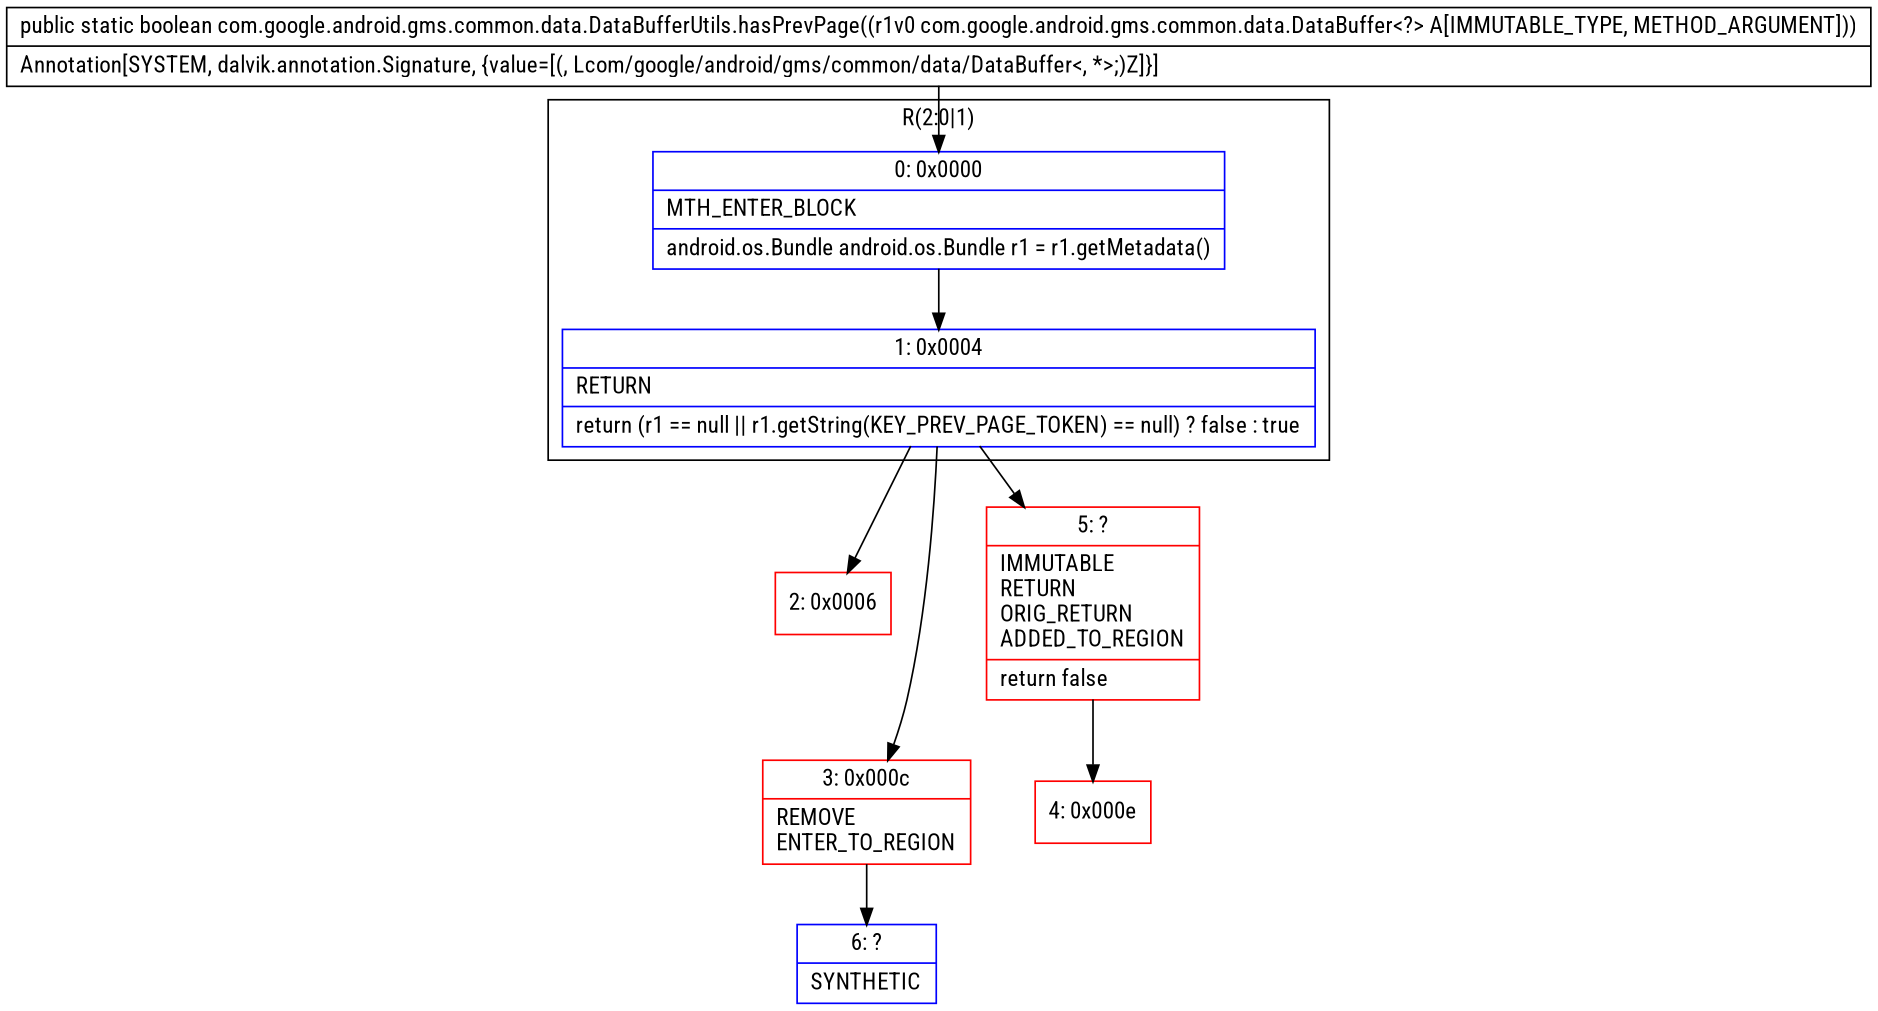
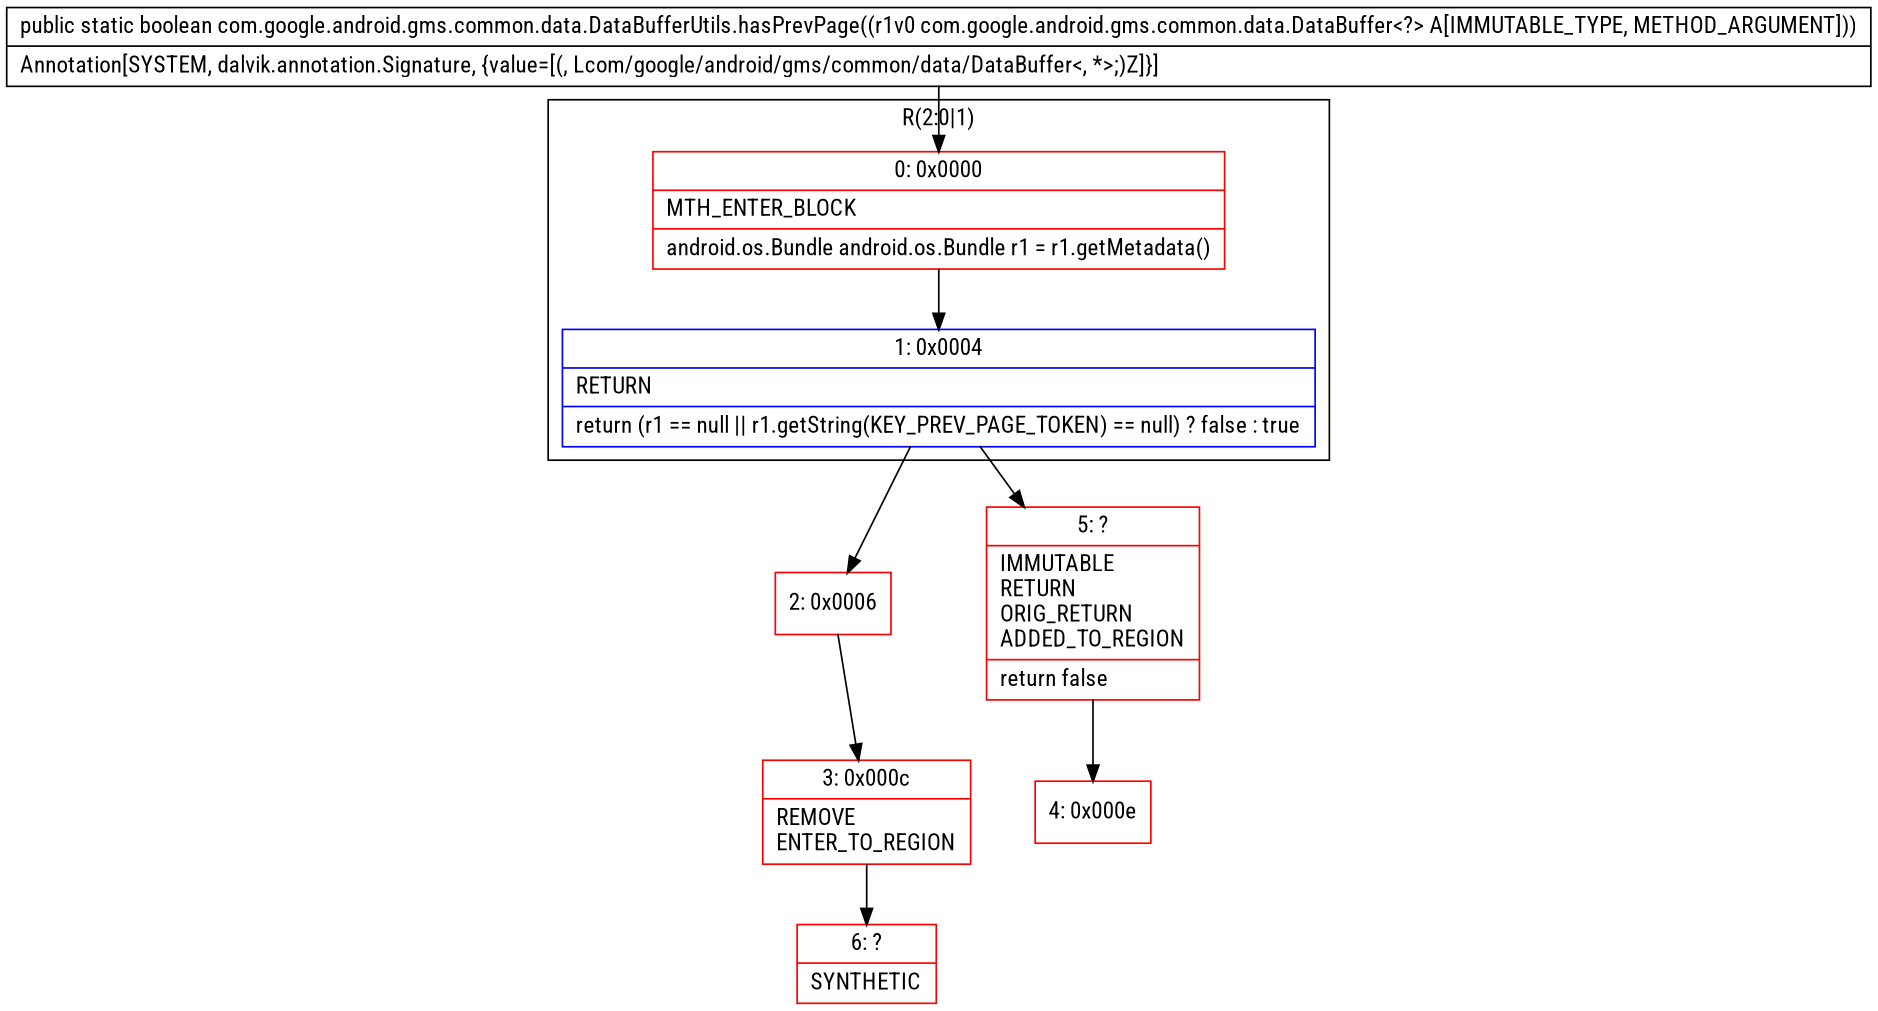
node "0: 0x0000": color blue -> red
edge "1: 0x0004" -> "3: 0x000c": now "2: 0x0006" -> "3: 0x000c"
node "6: ?": color blue -> red
